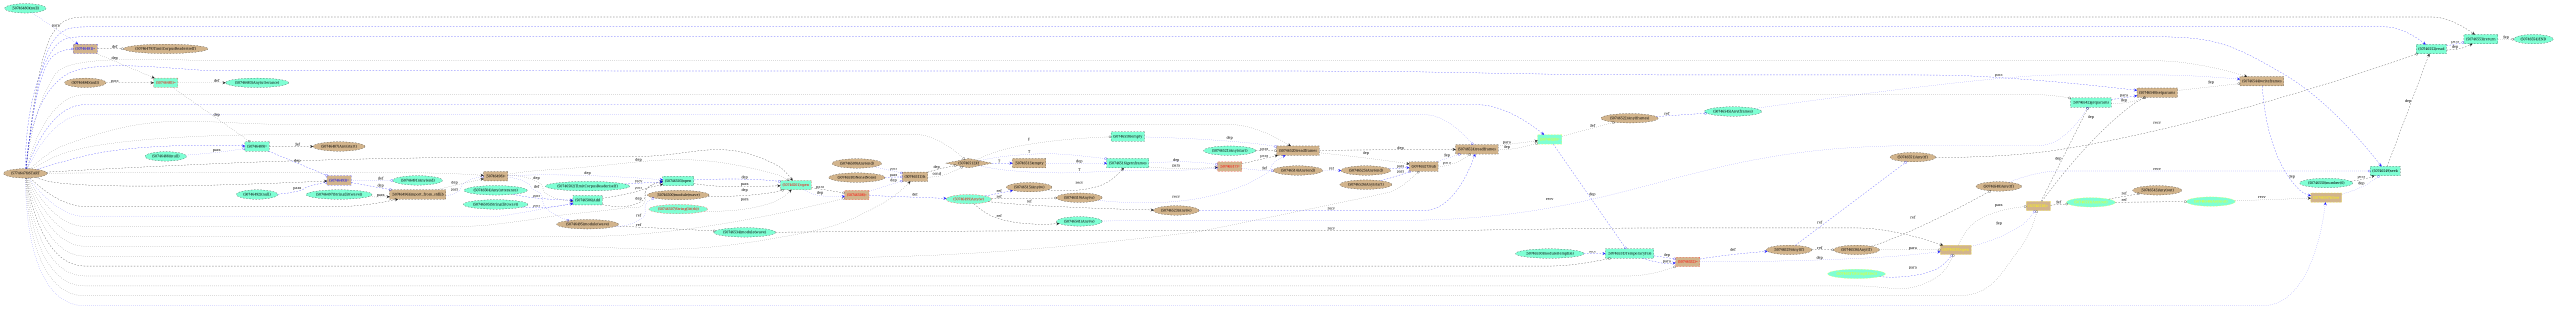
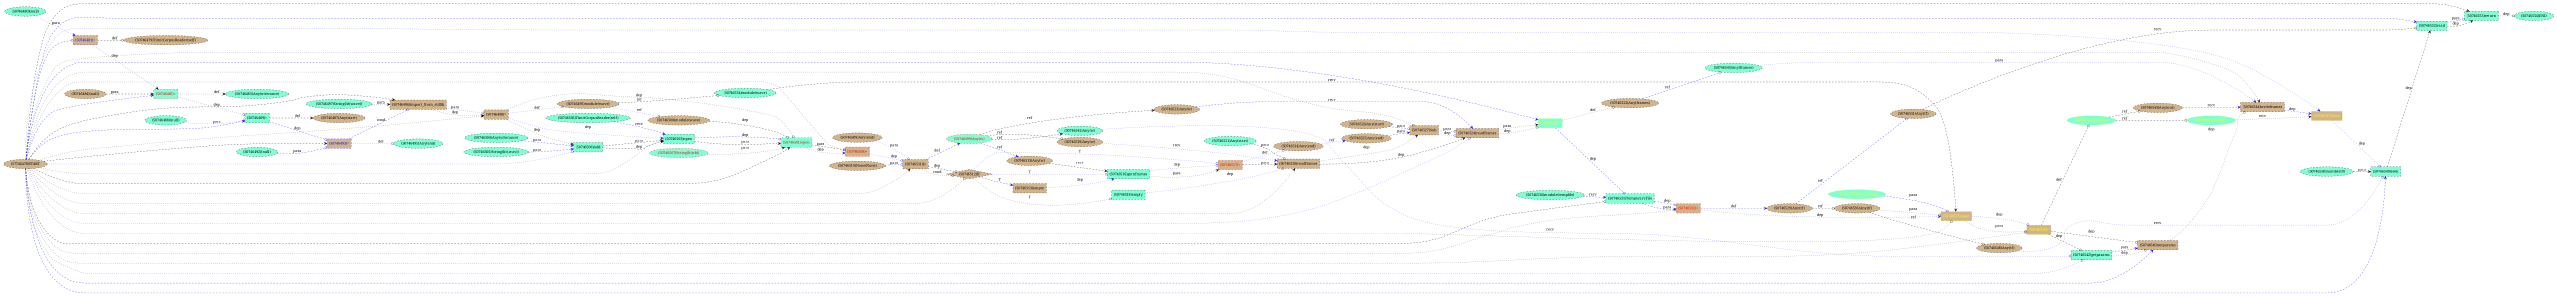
edge "(57746478)START" -> "(50746485)=": added
edge "(50746543)Any(out)" -> "(50746544)writeframes": added, label "recv"
edge "(50746493)=" -> "(50746496)import_from_stdlib": label "dep" -> "cond"
edge "(50746508)=" -> "(50746499)Any(w)": now "(50746511)Is" -> "(50746499)Any(w)"
